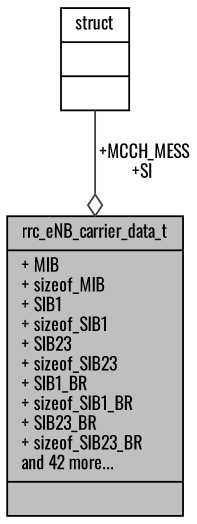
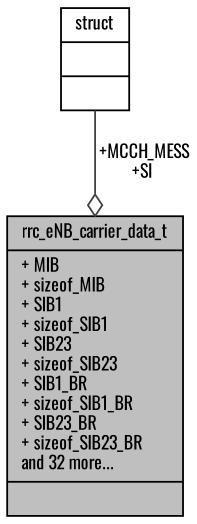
node "rrc_eNB_carrier_data_t": text "and 42 more..." -> "and 32 more..."
